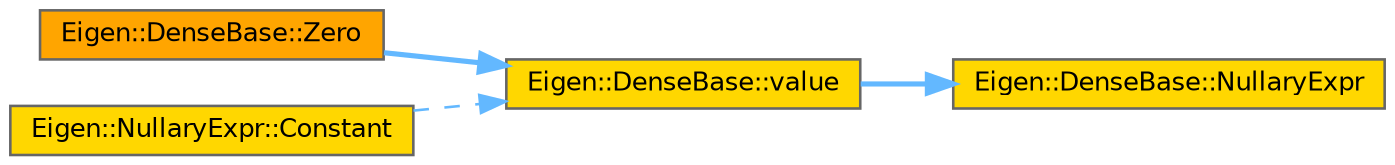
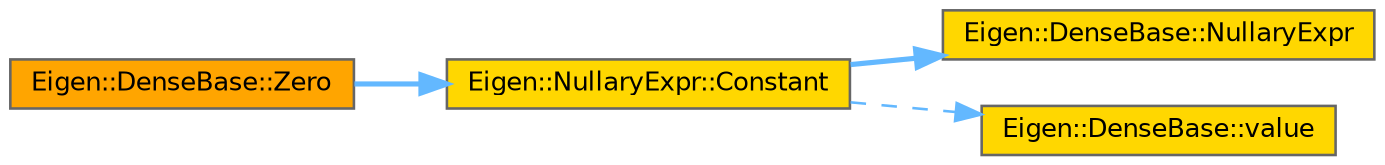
edge "Eigen::DenseBase::Zero" -> "Eigen::DenseBase::value": now "Eigen::DenseBase::Zero" -> "Eigen::NullaryExpr::Constant"
edge "Eigen::DenseBase::value" -> "Eigen::DenseBase::NullaryExpr": now "Eigen::NullaryExpr::Constant" -> "Eigen::DenseBase::NullaryExpr"
